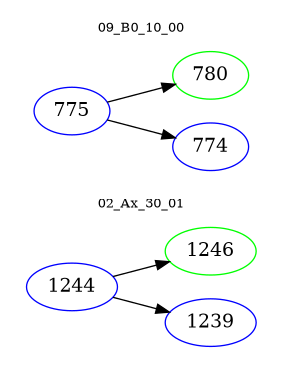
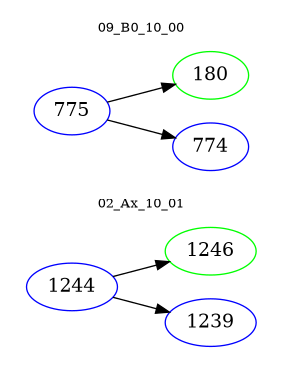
node "780": label "780" -> "180"
cluster "02_Ax_30_01": label "02_Ax_30_01" -> "02_Ax_10_01"
